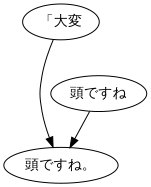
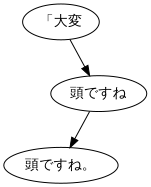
edge "「大変" -> "頭ですね。": now "「大変" -> "頭ですね"
